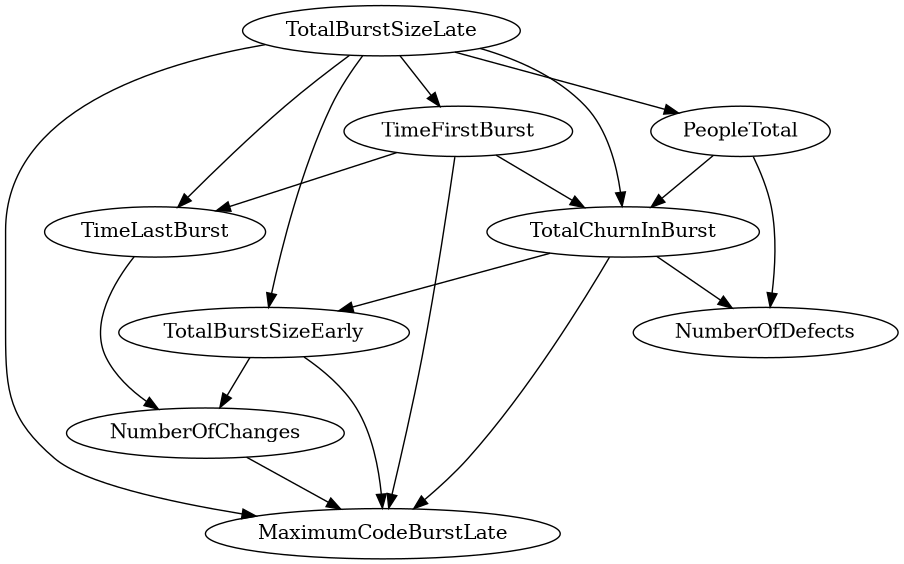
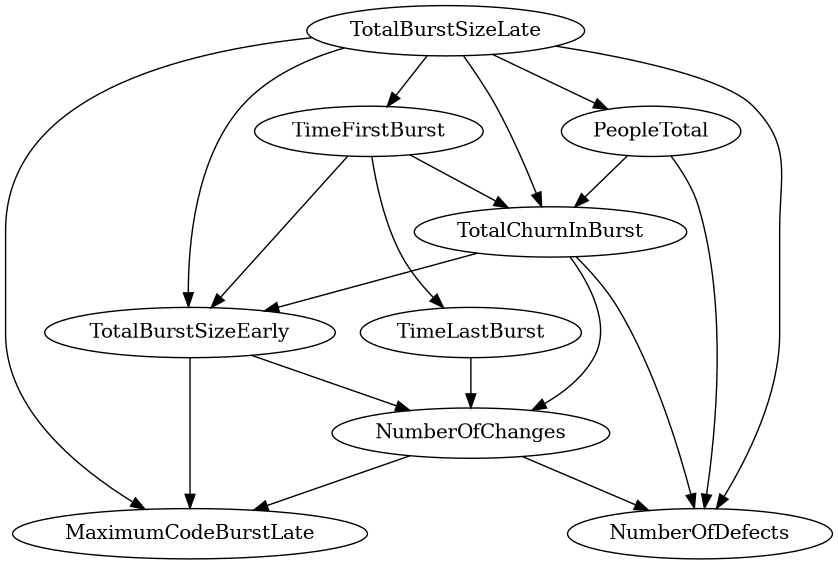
edge "TotalBurstSizeLate" -> "TimeLastBurst": now "TotalBurstSizeLate" -> "NumberOfDefects"
edge "TimeFirstBurst" -> "MaximumCodeBurstLate": now "TimeFirstBurst" -> "TotalBurstSizeEarly"
edge "TotalChurnInBurst" -> "MaximumCodeBurstLate": now "TotalChurnInBurst" -> "NumberOfChanges"
edge "NumberOfChanges" -> "NumberOfDefects": added
